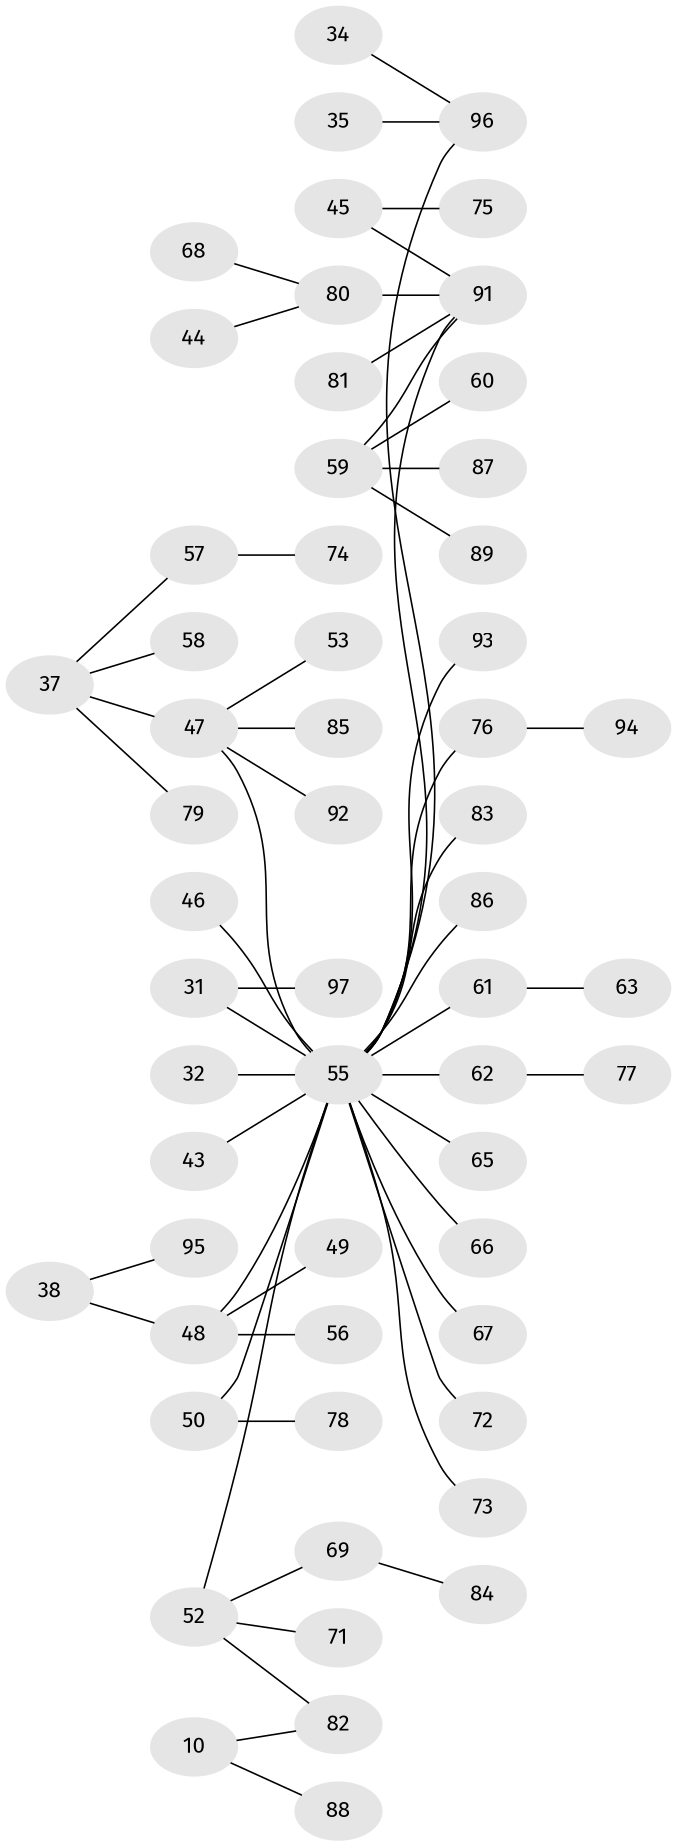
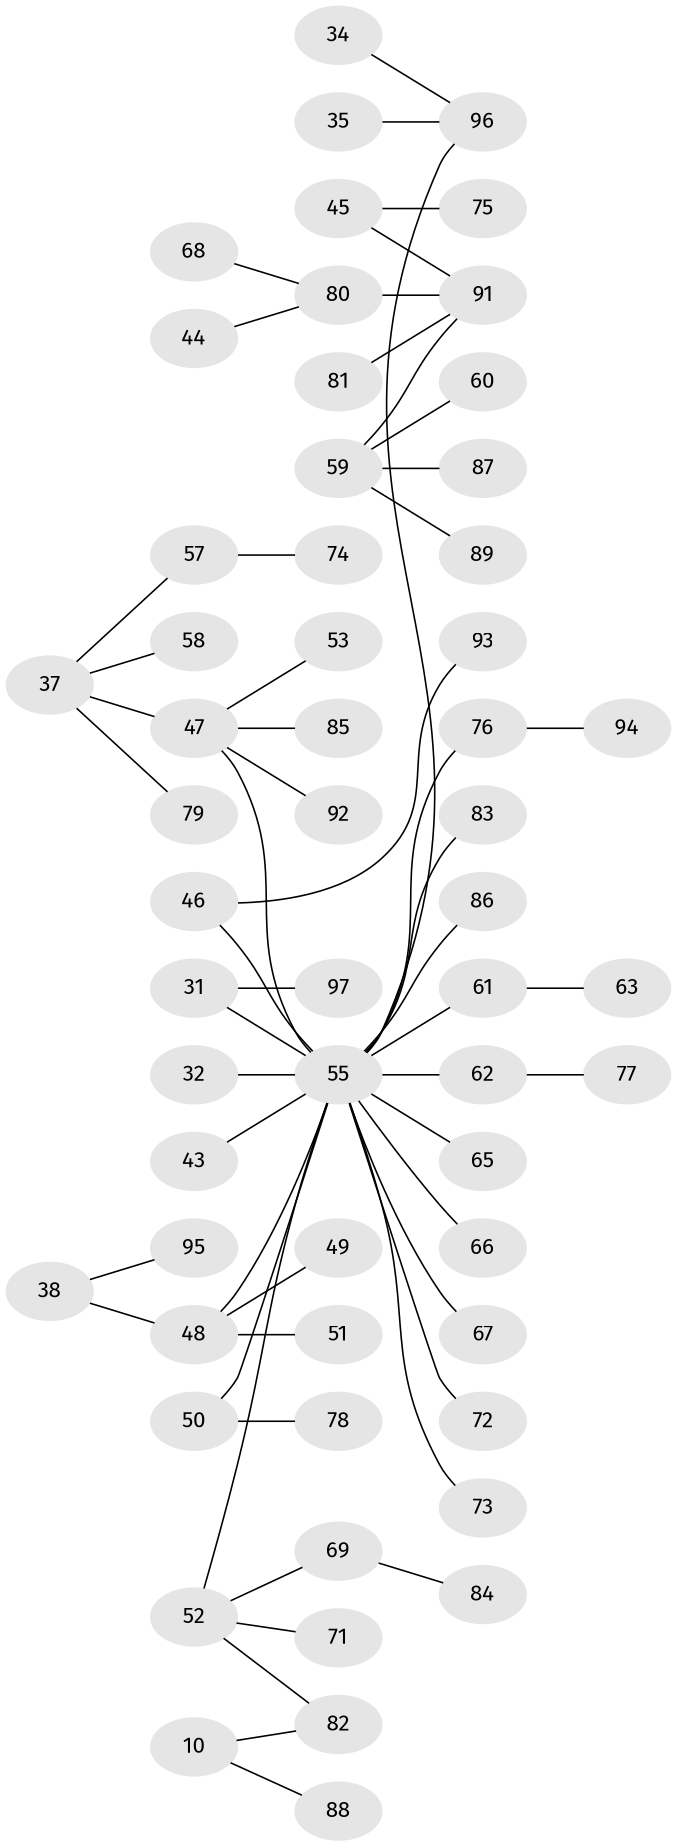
edge "91" -- "55": removed
edge "93" -- "55": now "93" -- "46"
node "56": label "56" -> "51"
